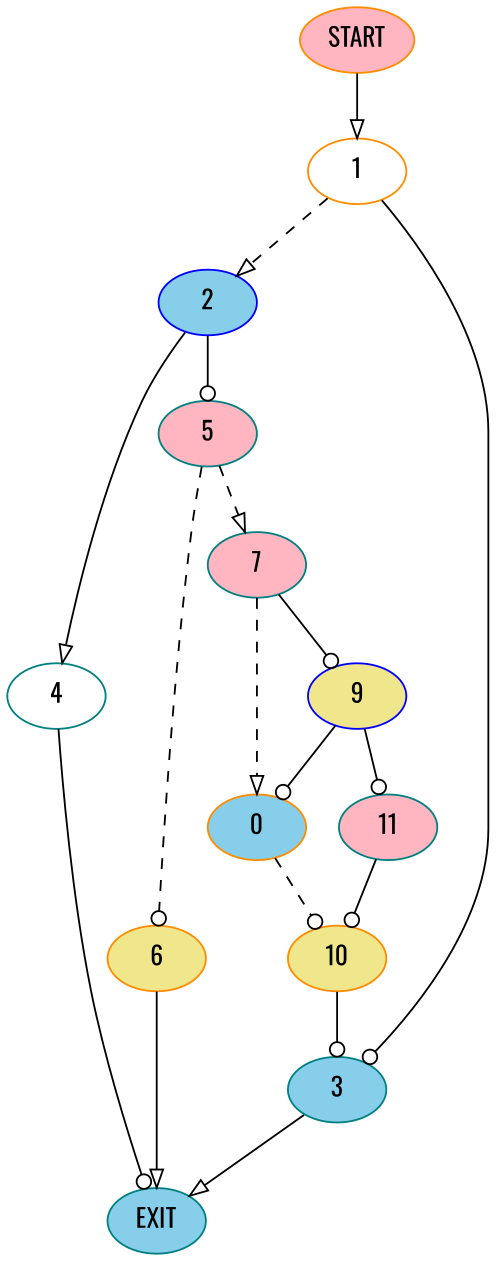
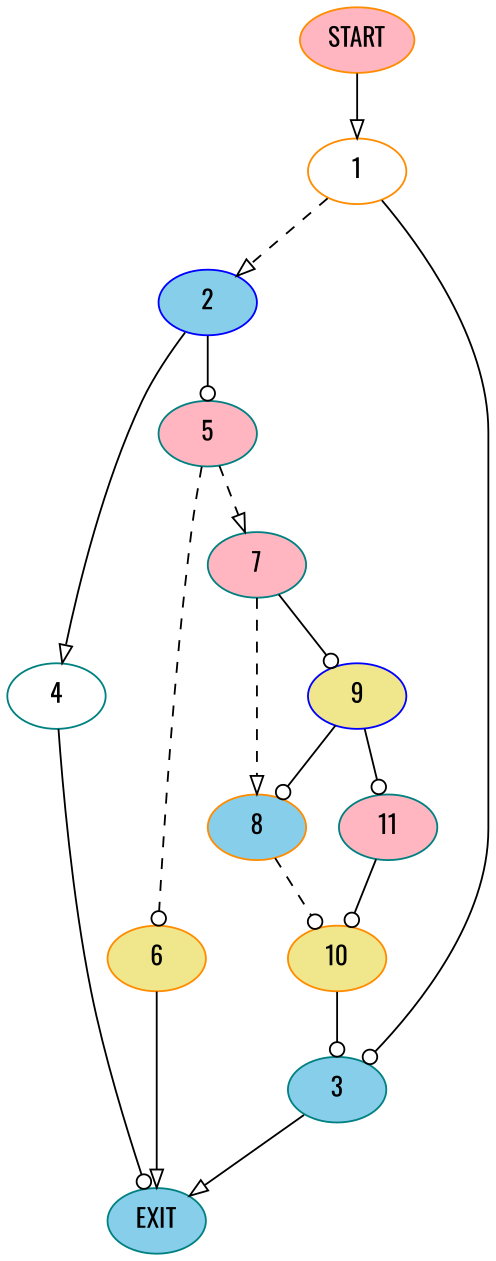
node "0": label "0" -> "8"
